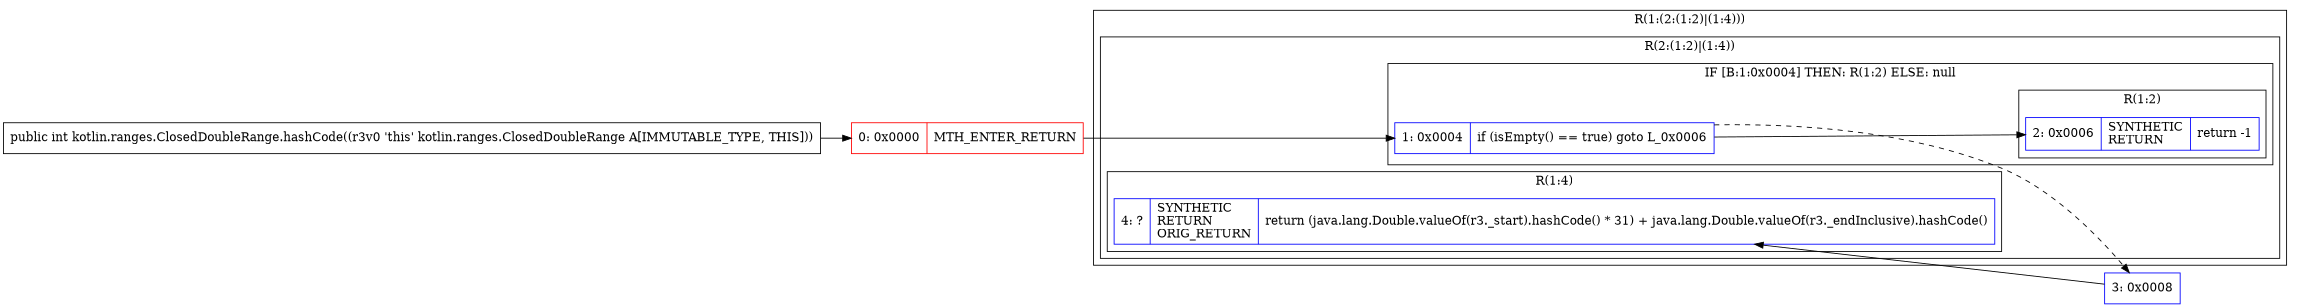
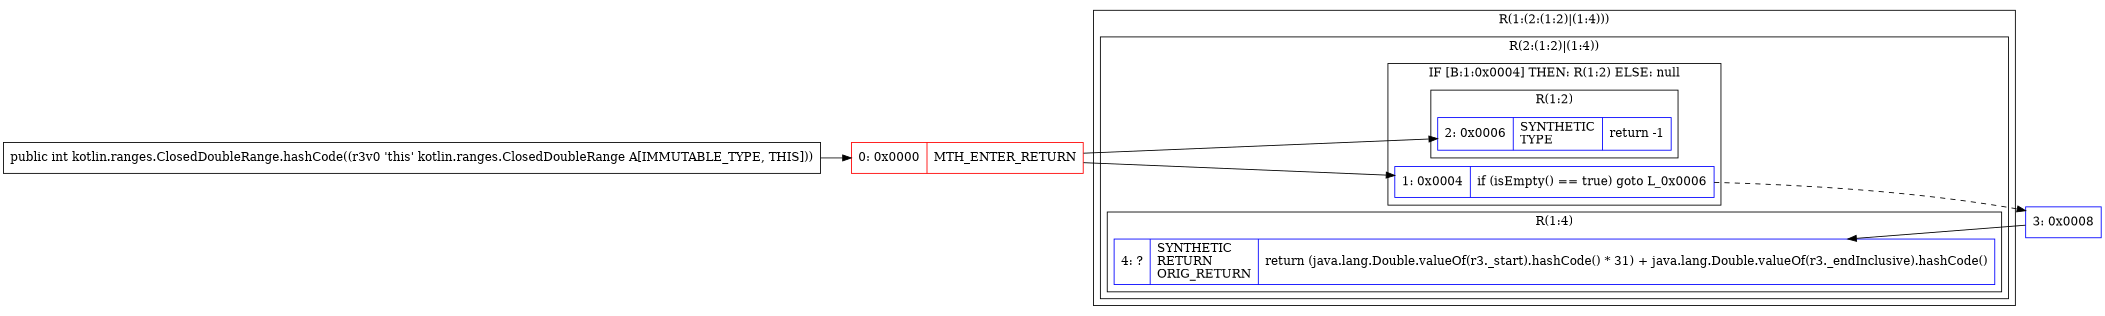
edge "1: 0x0004" -> "2: 0x0006": now "0: 0x0000" -> "2: 0x0006"
node "2: 0x0006": text "RETURN" -> "TYPE"
